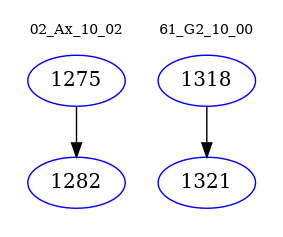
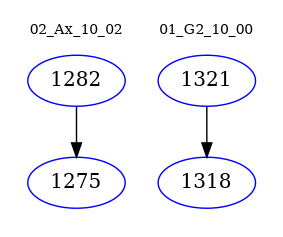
cluster "61_G2_10_00": label "61_G2_10_00" -> "01_G2_10_00"
edge "1275" -> "1282": reversed
edge "1318" -> "1321": reversed
